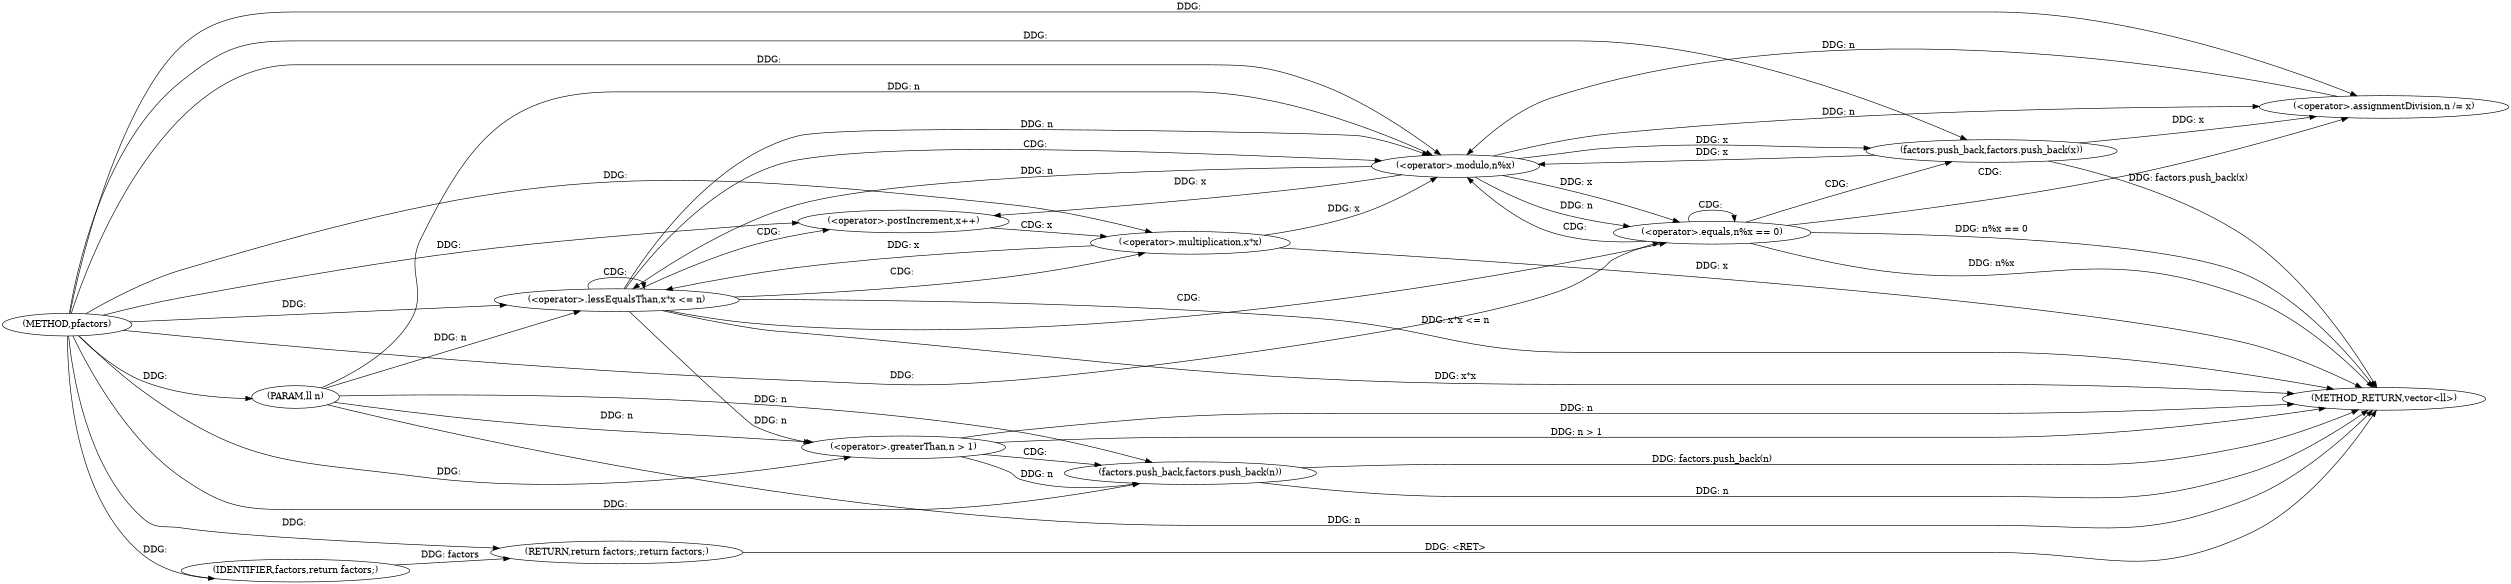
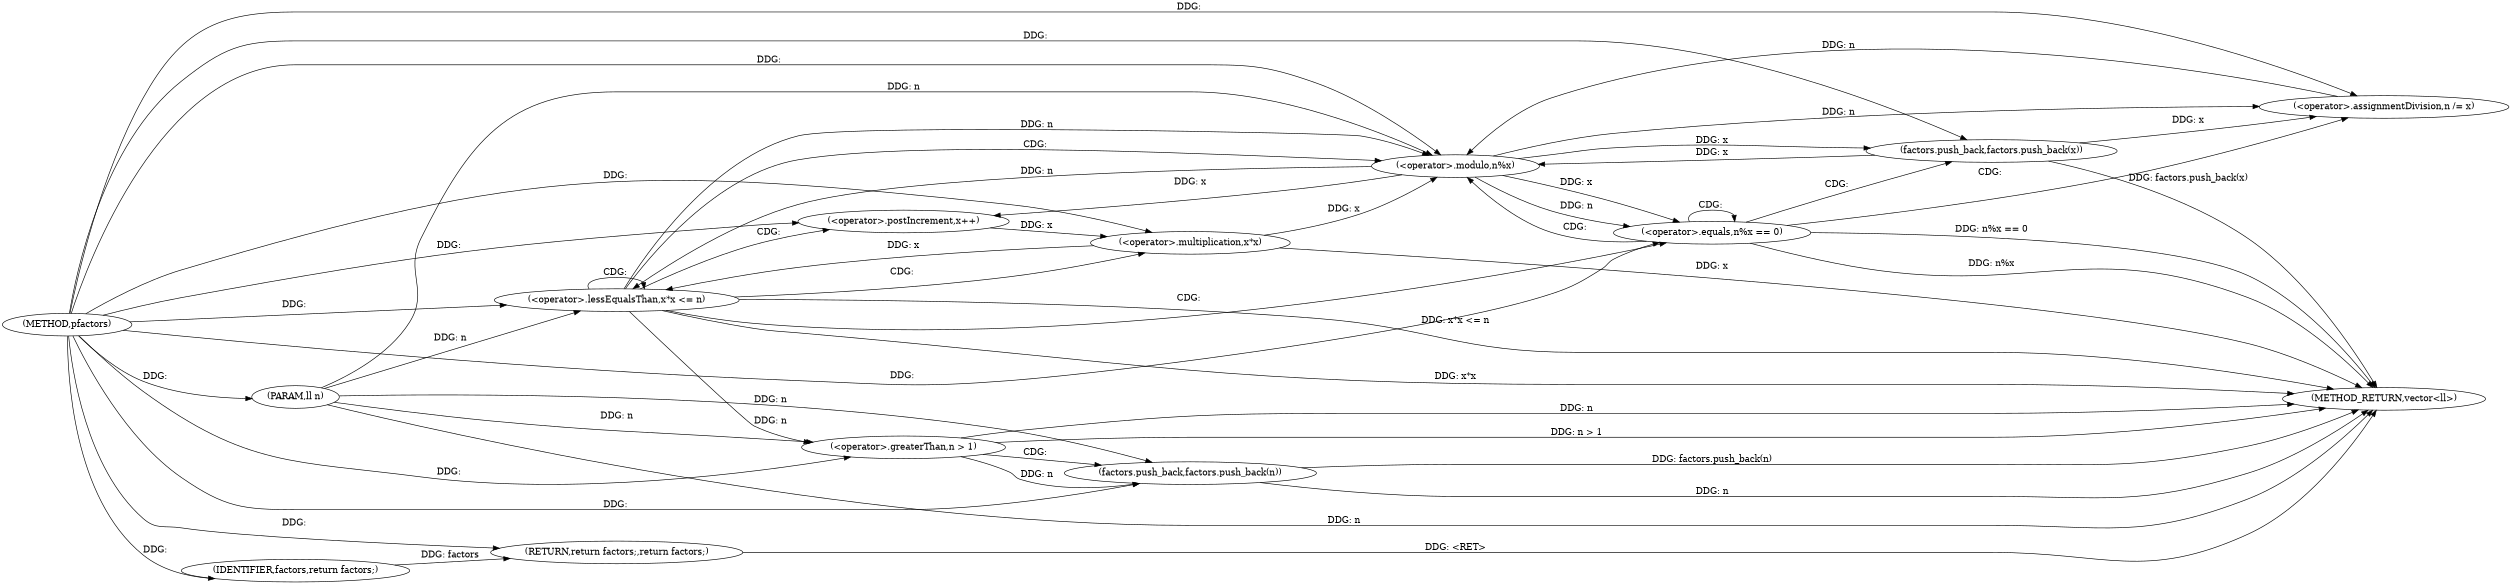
edge "(<operator>.postIncrement,x++)" -> "(<operator>.multiplication,x*x)": label "CDG: x" -> "DDG: x"
